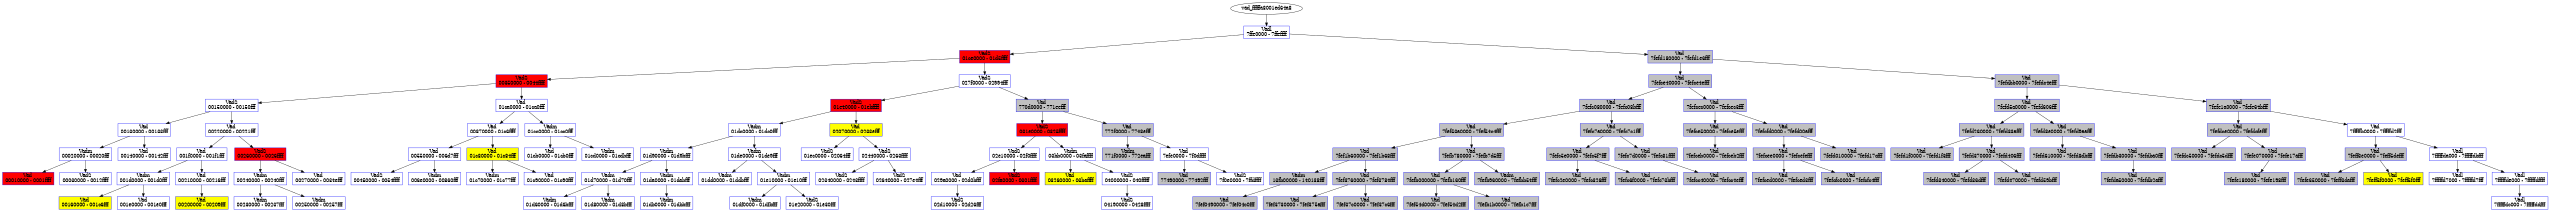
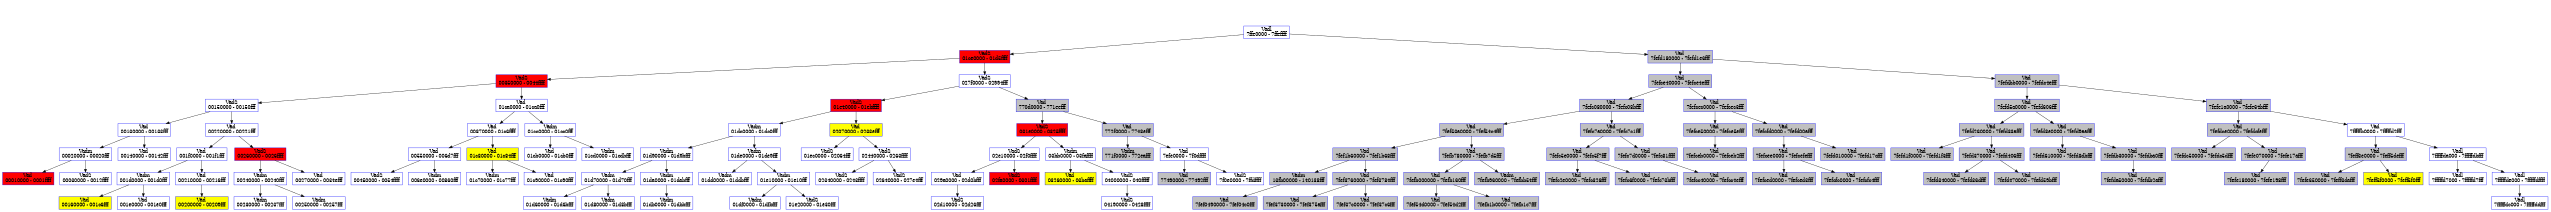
node "vad_fffffa8001ed64a8": removed
